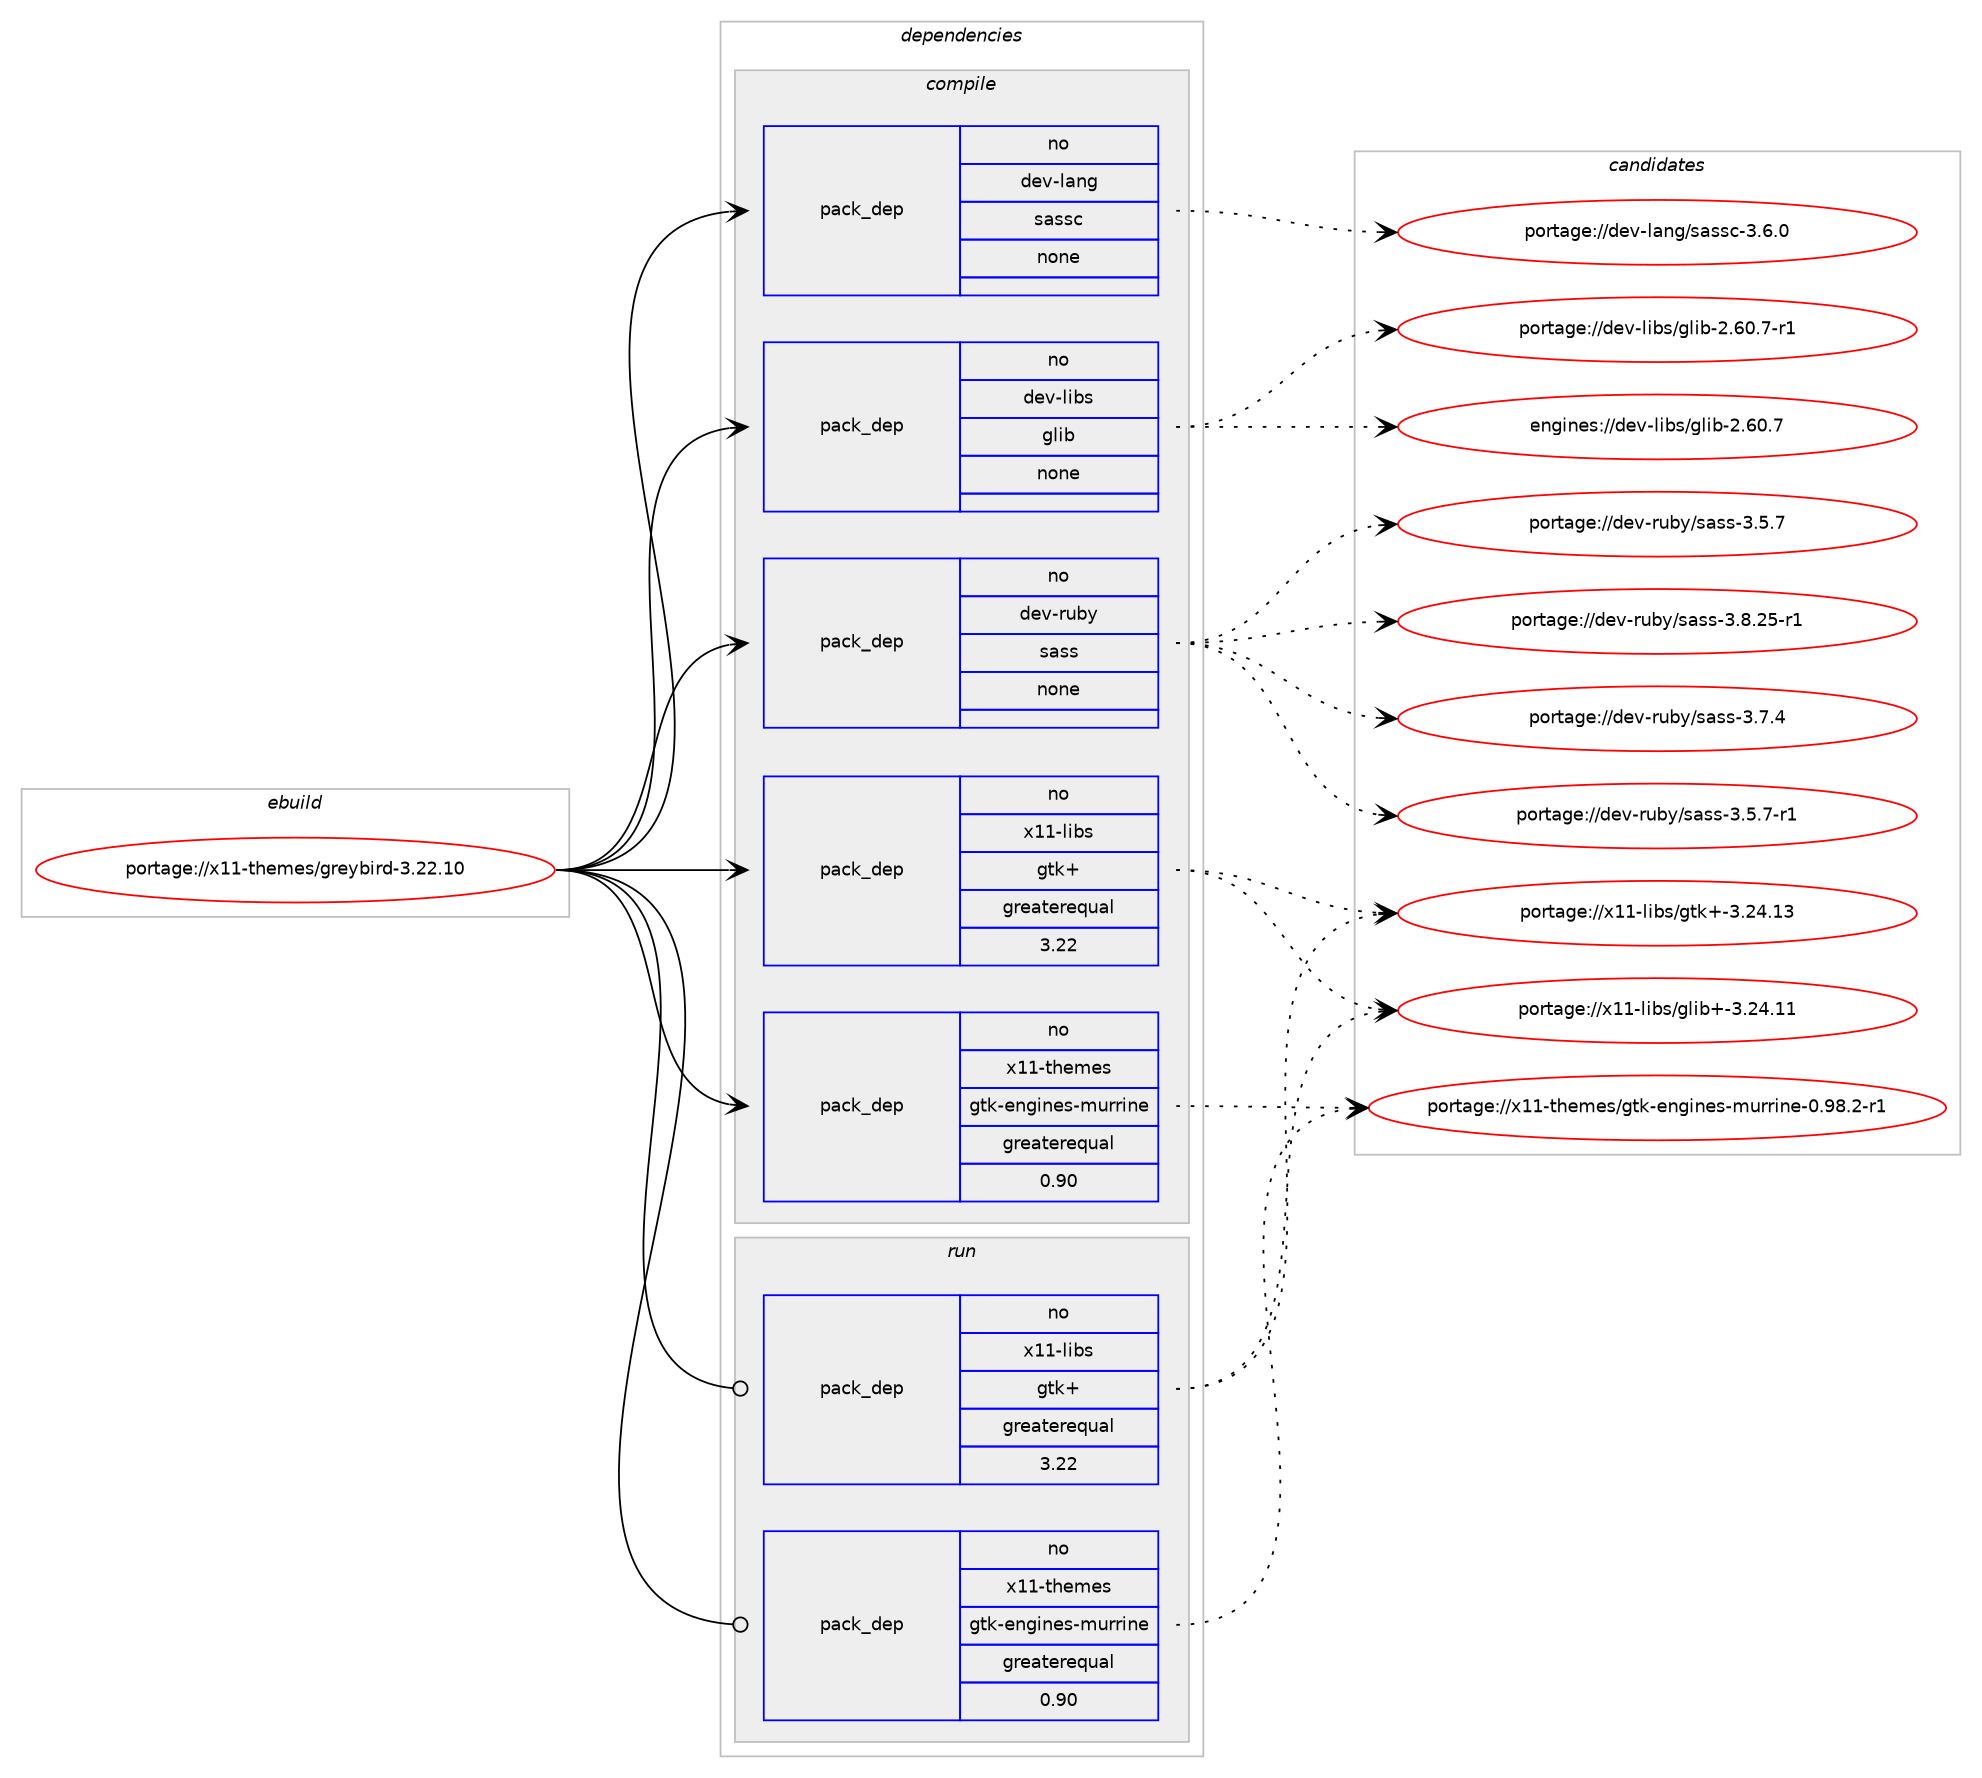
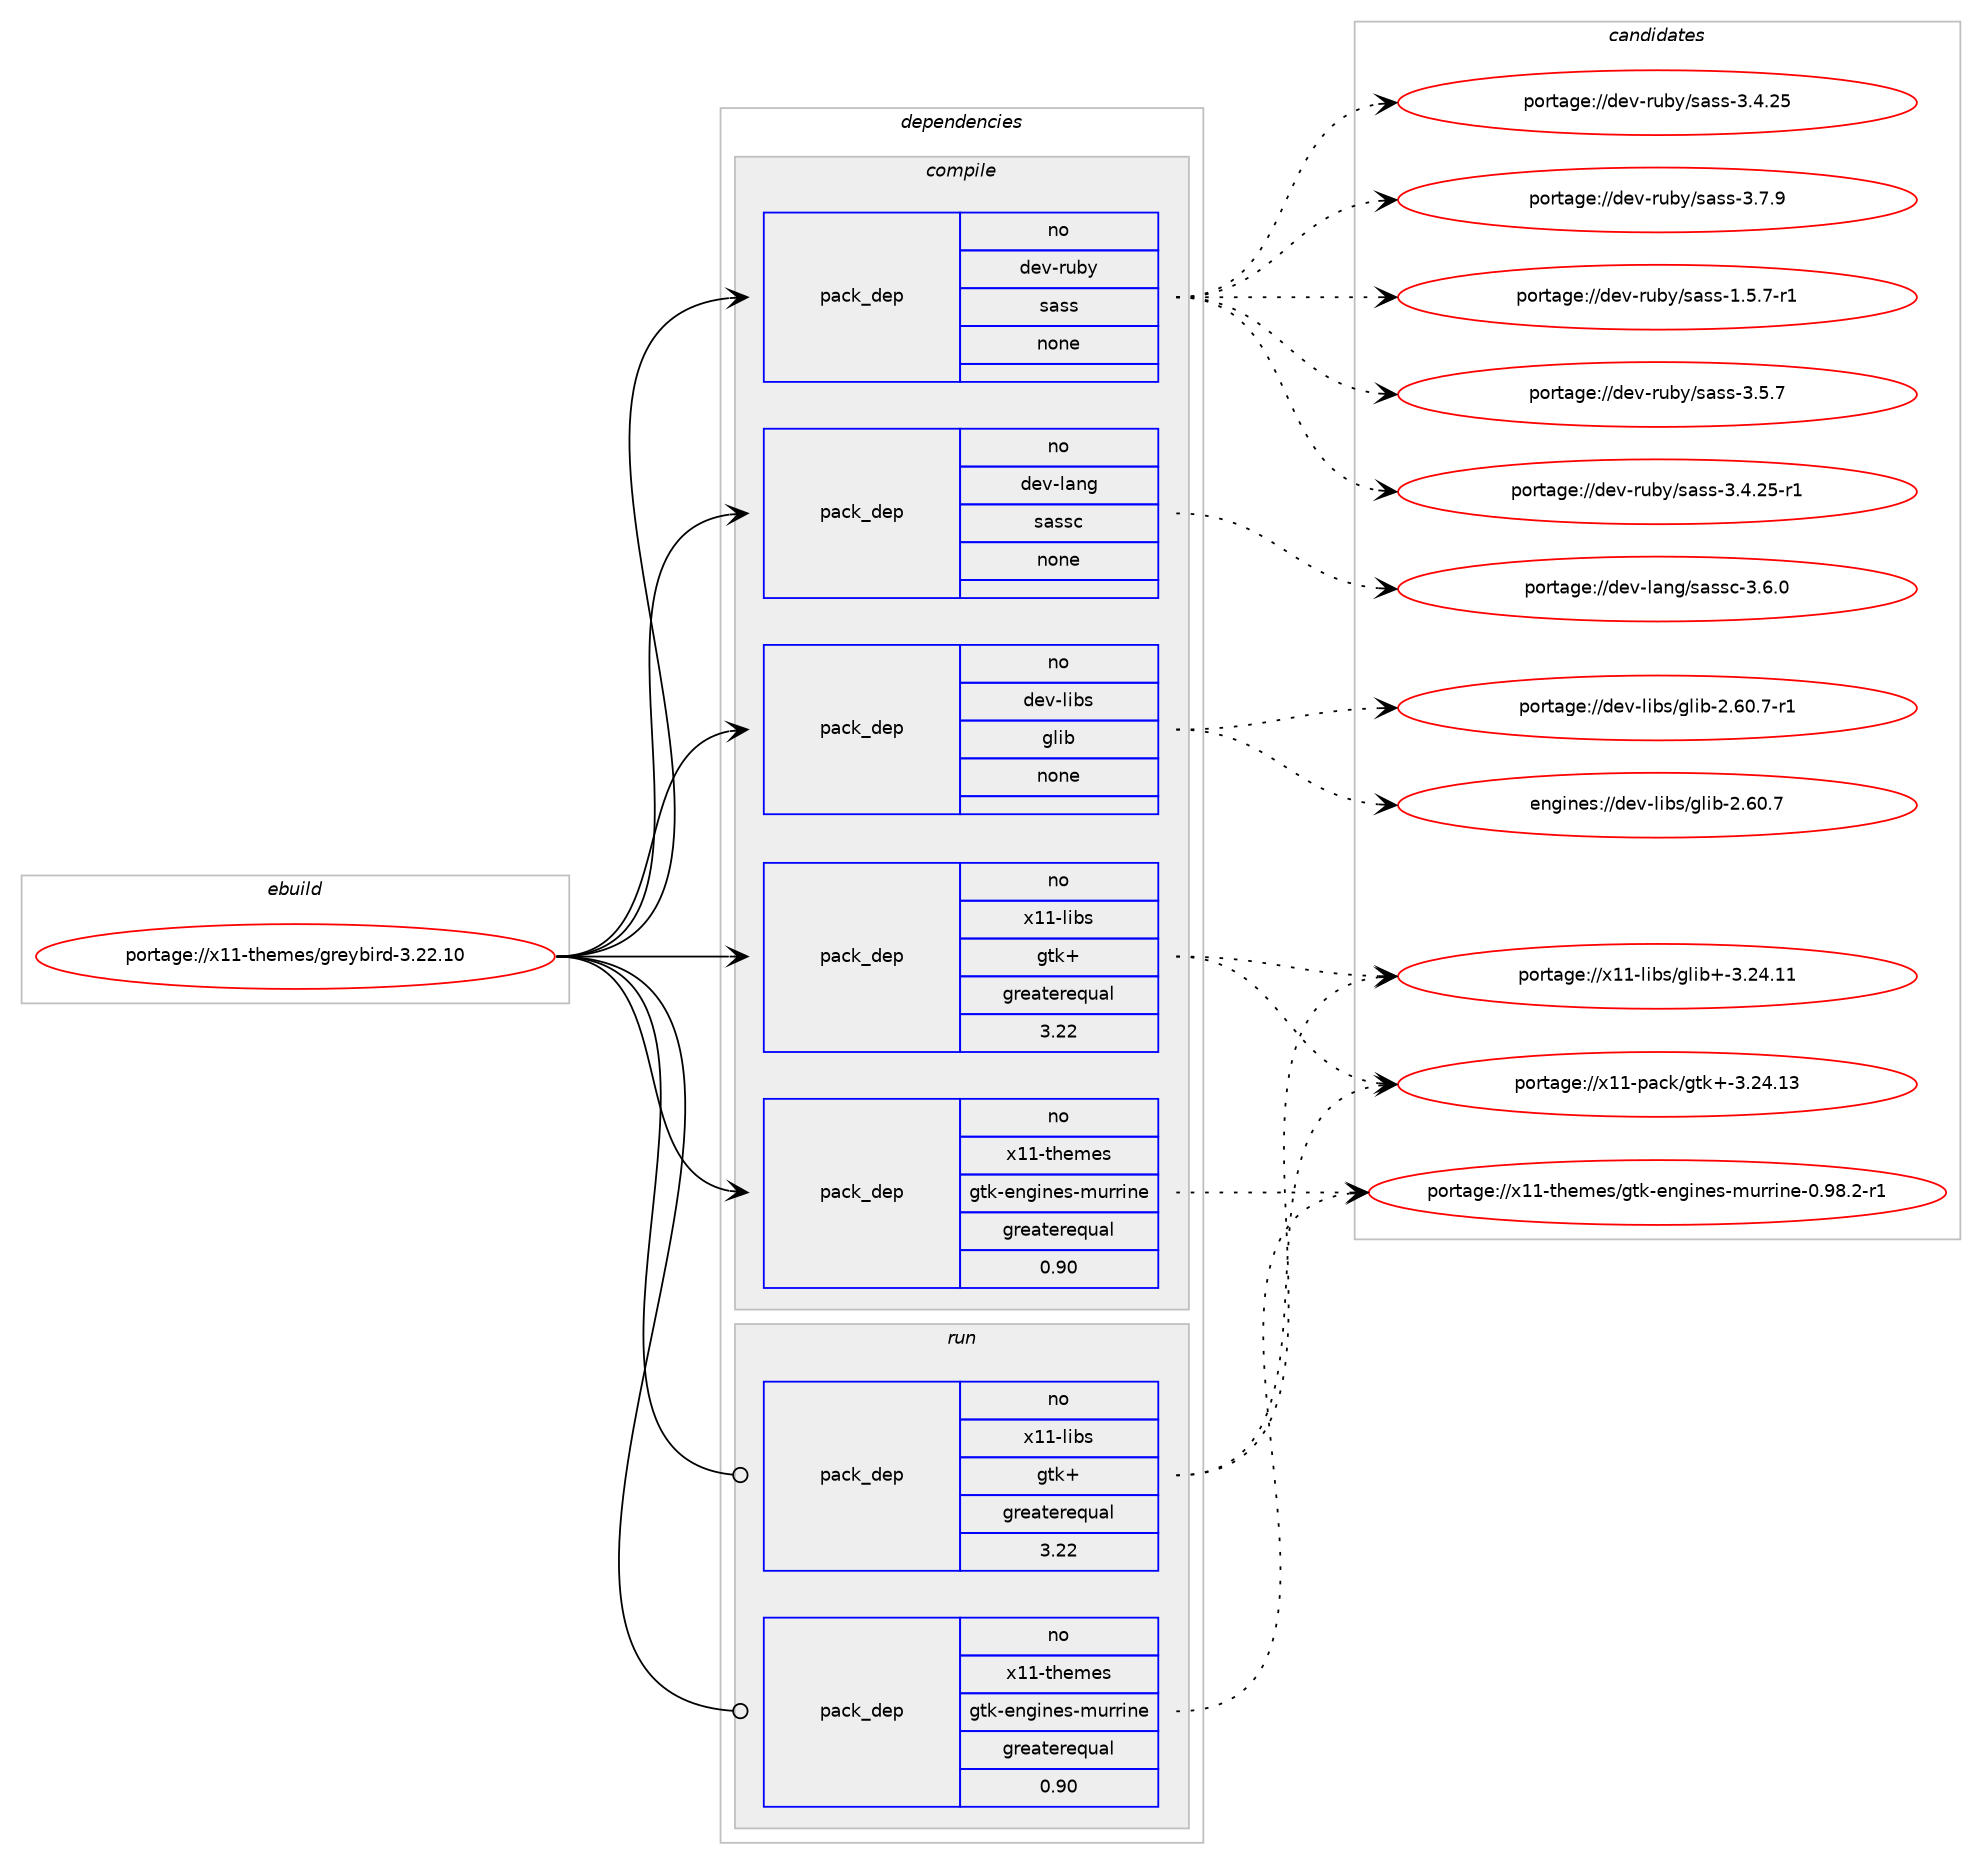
node "portage://dev-ruby/sass-3.4.25": added
node "portage://dev-ruby/sass-3.8.25-r1": label "portage://dev-ruby/sass-3.8.25-r1" -> "portage://dev-ruby/sass-3.4.25-r1"
node "portage://dev-ruby/sass-3.7.4": label "portage://dev-ruby/sass-3.7.4" -> "portage://dev-ruby/sass-3.7.9"
node "portage://dev-ruby/sass-3.5.7-r1": label "portage://dev-ruby/sass-3.5.7-r1" -> "portage://dev-ruby/sass-1.5.7-r1"
node "portage://x11-libs/gtk+-3.24.13": label "portage://x11-libs/gtk+-3.24.13" -> "portage://x11-pack/gtk+-3.24.13"
